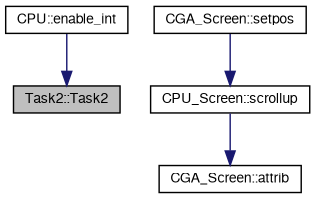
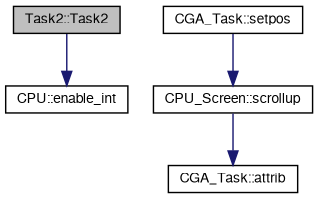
node "CGA_Screen::setpos": label "CGA_Screen::setpos" -> "CGA_Task::setpos"
edge "CPU::enable_int" -> "Task2::Task2": reversed
node "CGA_Screen::attrib": label "CGA_Screen::attrib" -> "CGA_Task::attrib"
